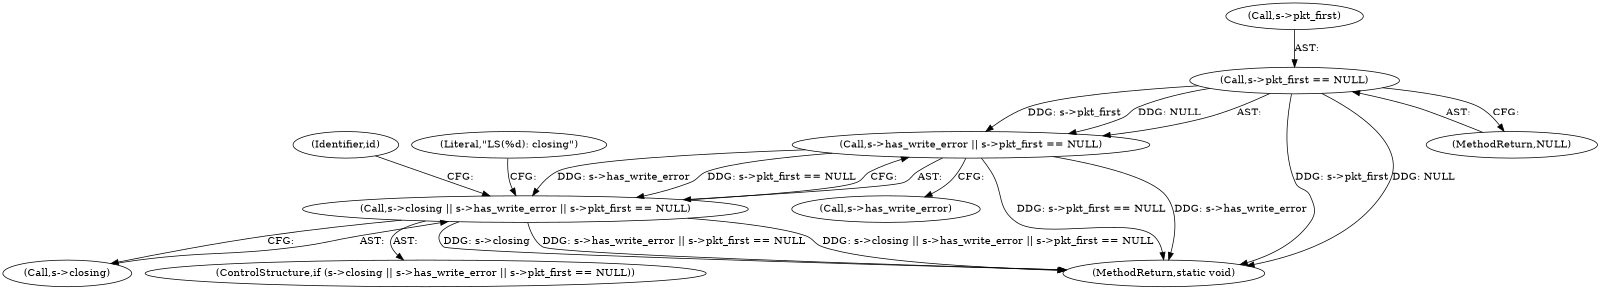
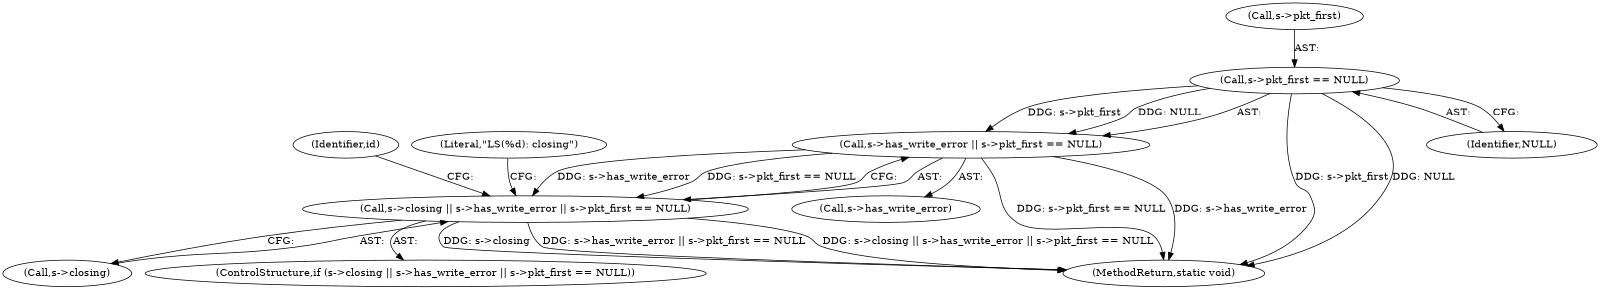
node "(MethodReturn,NULL)": label "(MethodReturn,NULL)" -> "(Identifier,NULL)"
edge "(Call,s->has_write_error || s->pkt_first == NULL)" -> "(Call,s->has_write_error)": label "CFG: " -> "AST: "
